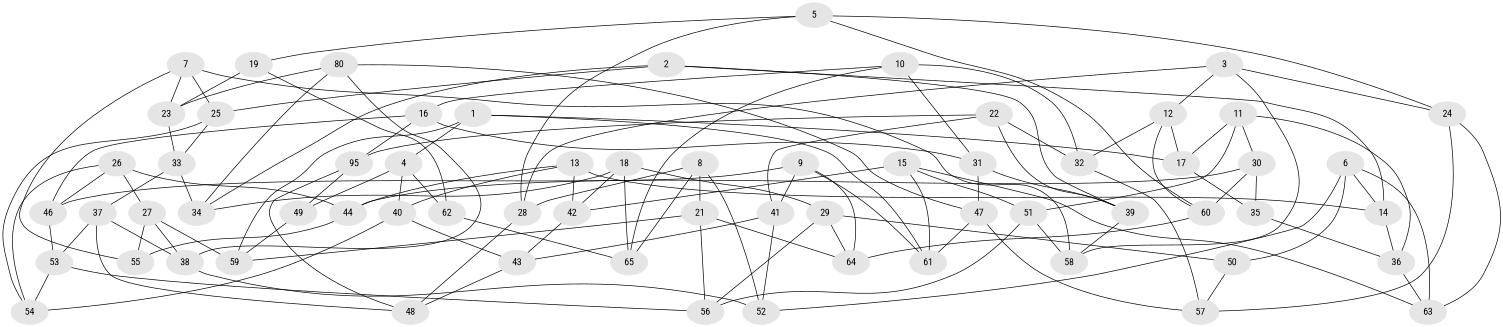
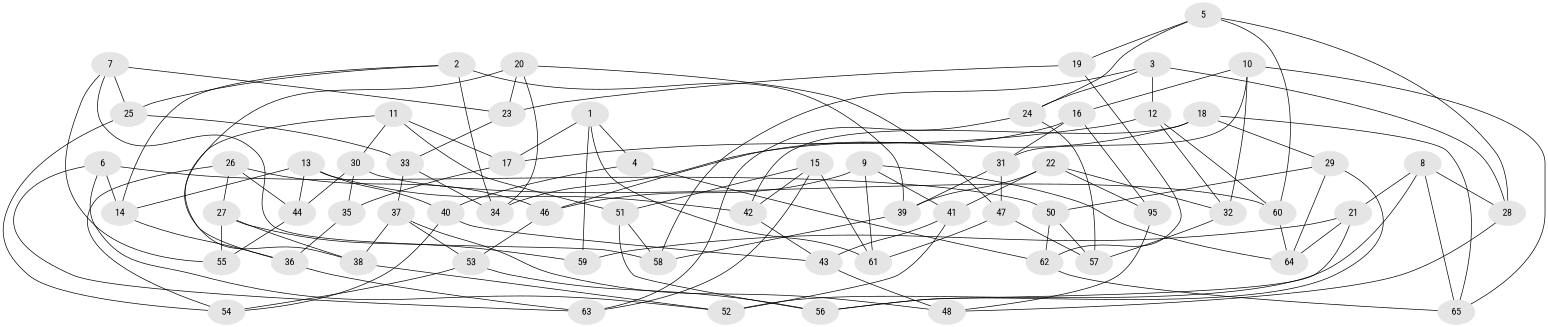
node "80": label "80" -> "20"
node "49": removed
edge "50" -- "62": added
